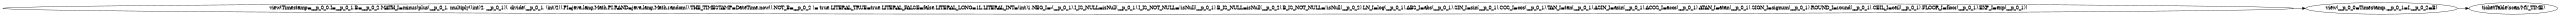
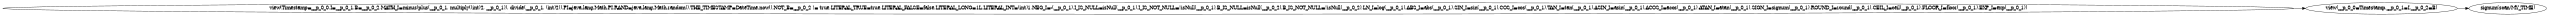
node "ticketTable(scan/MY_TIME)": label "ticketTable(scan/MY_TIME)" -> "signum(scan/MY_TIME)"
